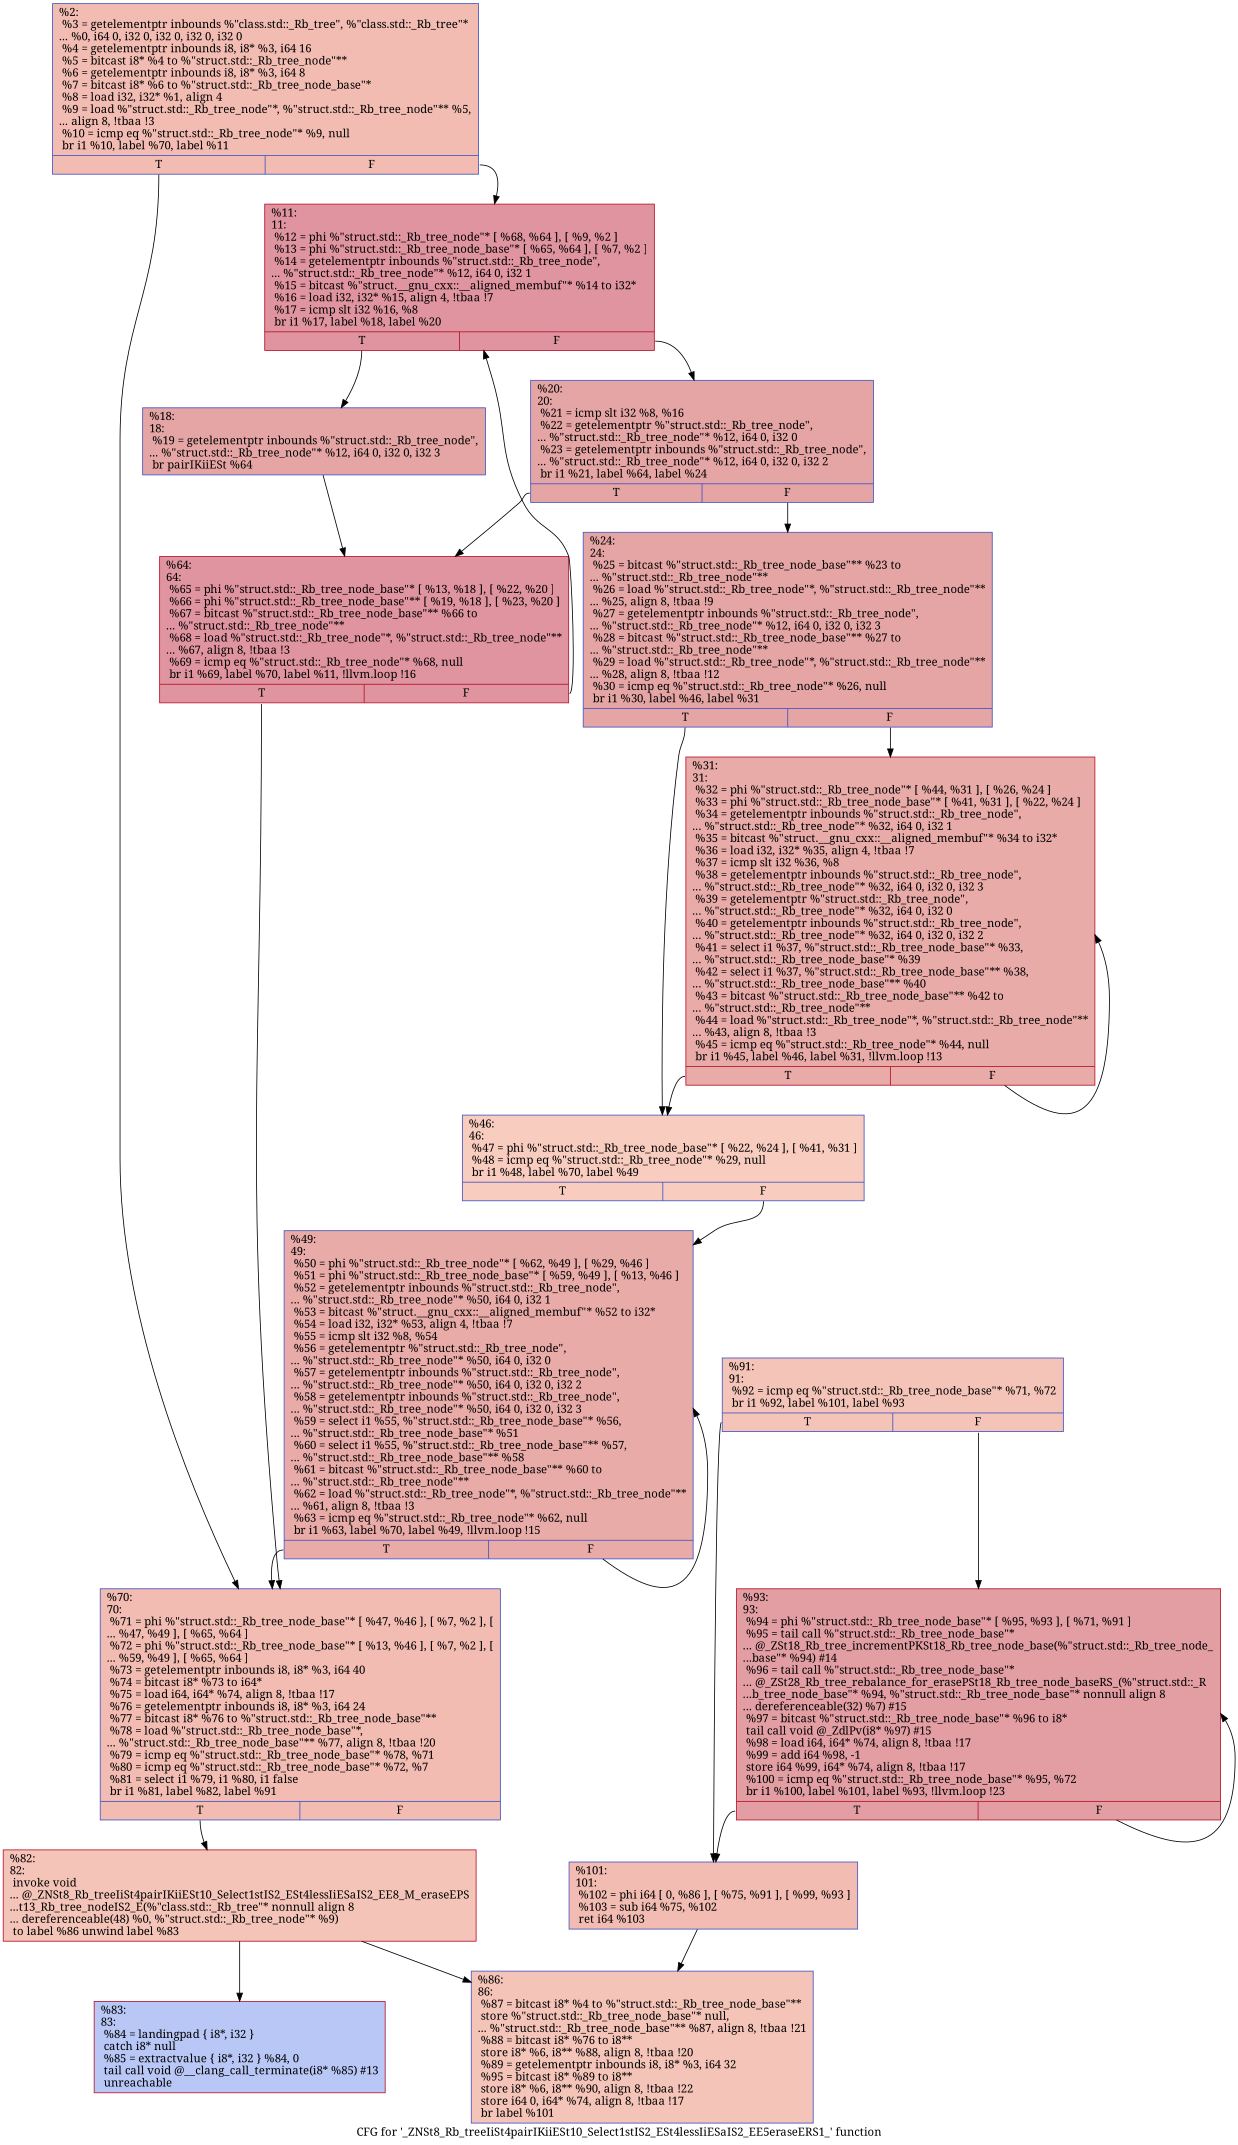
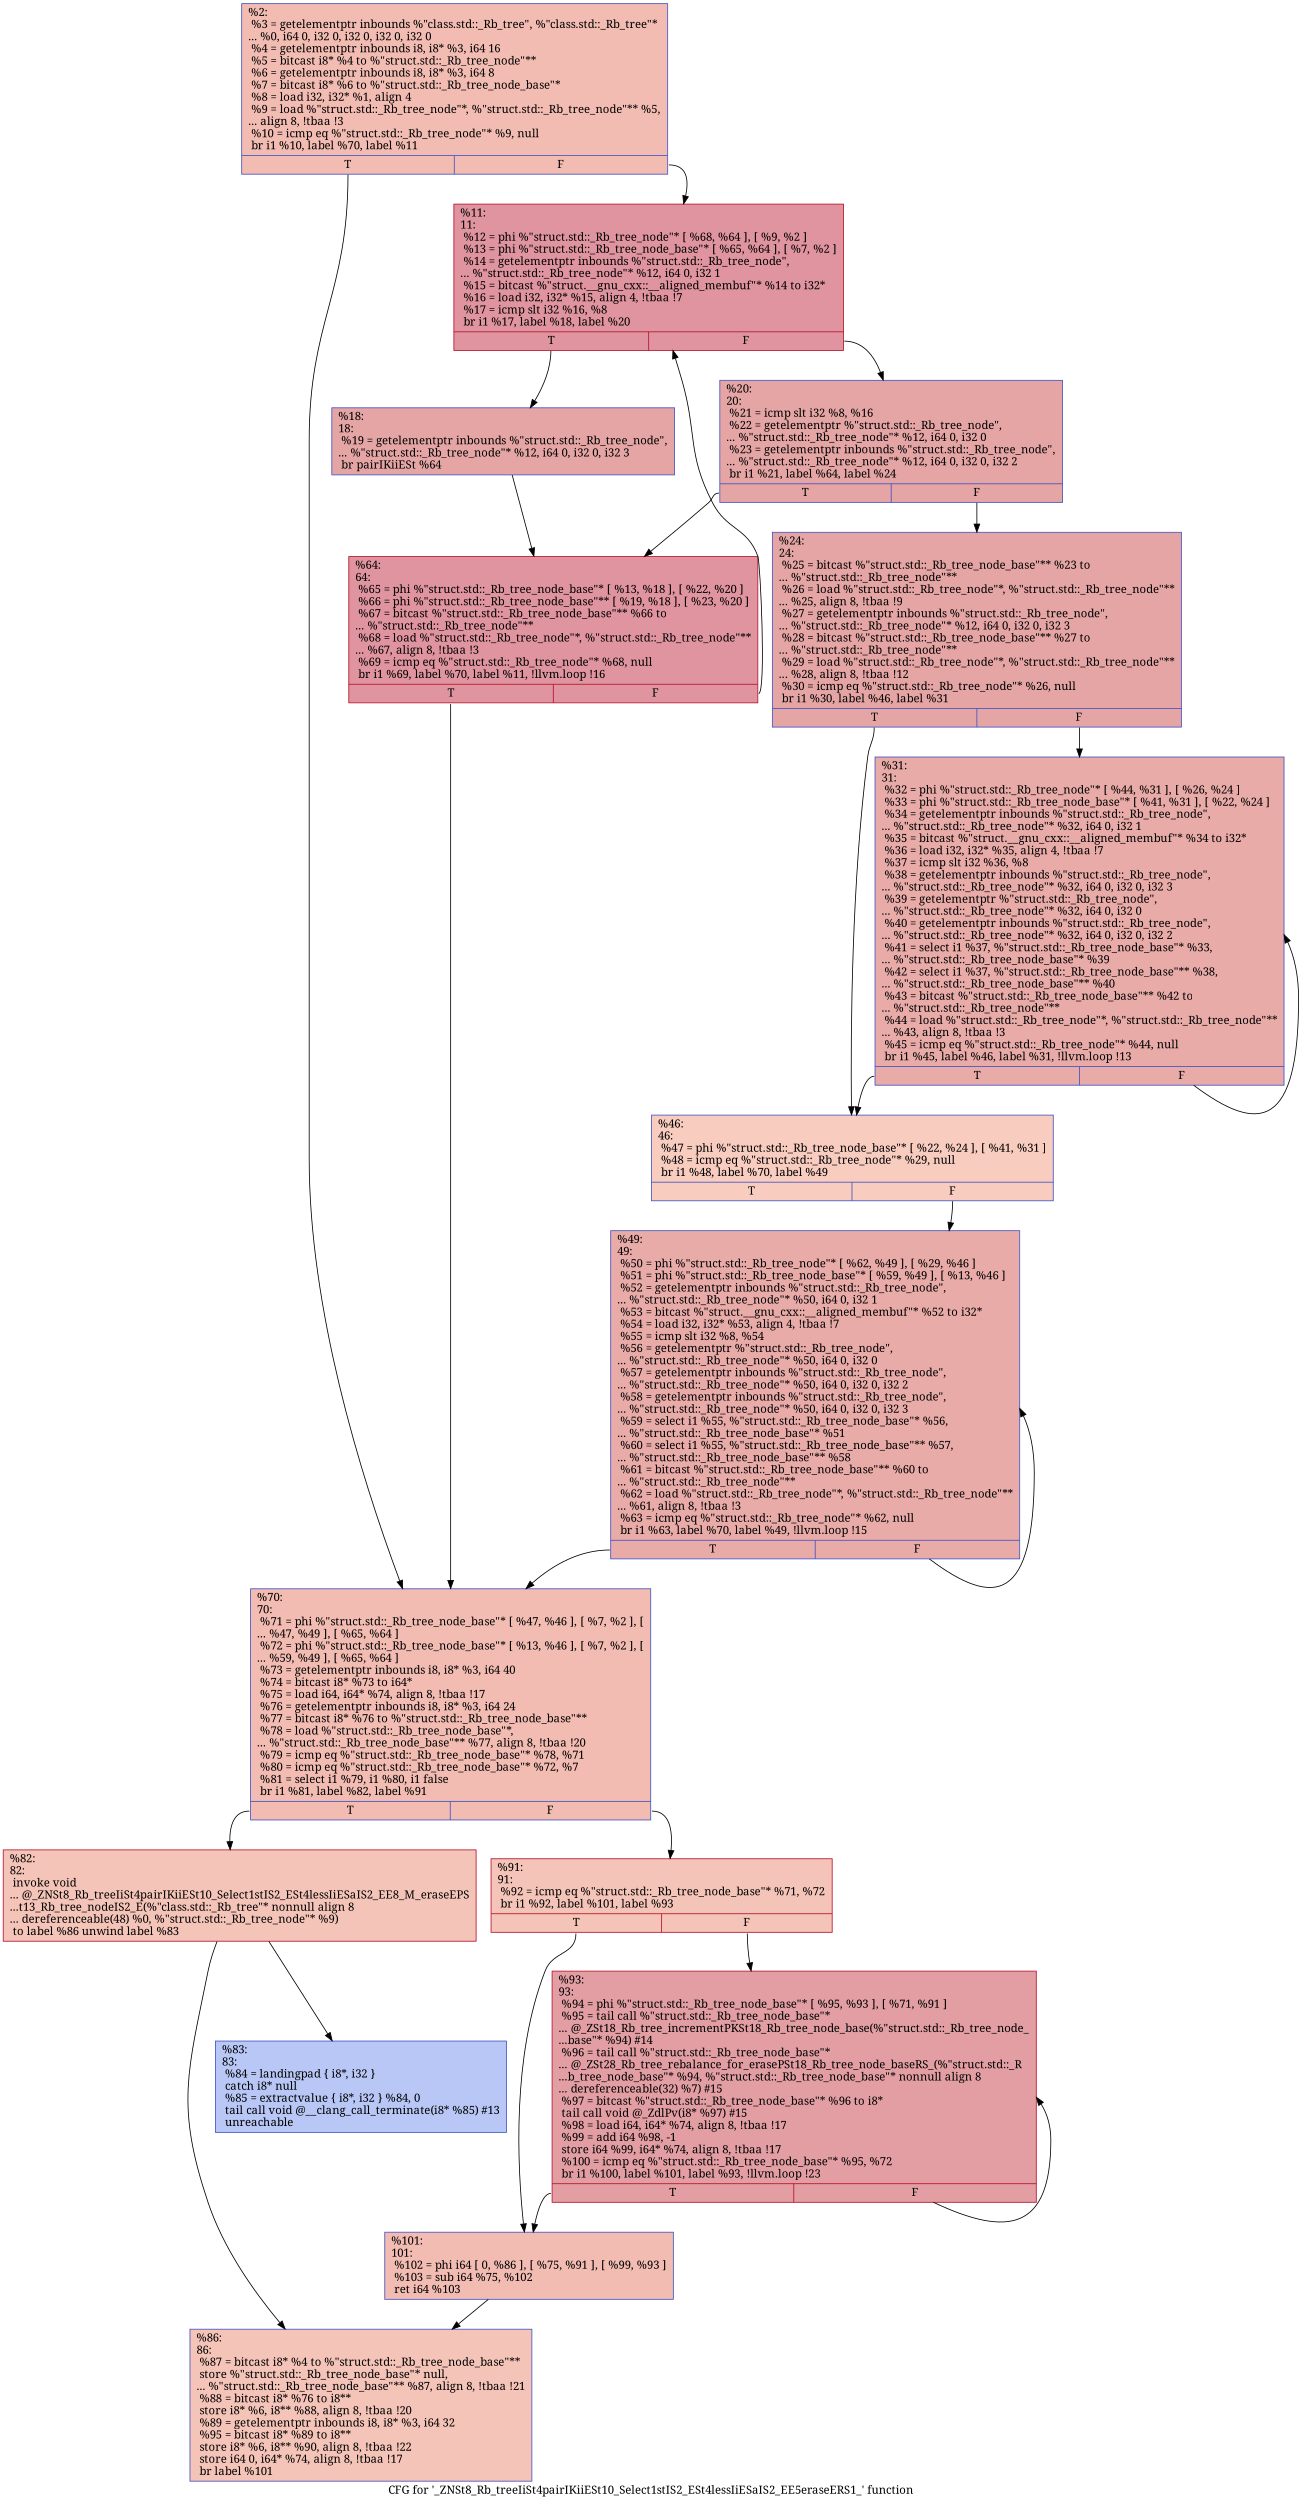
node "%31:": color #b70d28ff -> #3d50c3ff
node "%91:": color #3d50c3ff -> #b70d28ff
edge "%70:" -> "%91:": added
node "%83:": color #b70d28ff -> #3d50c3ff
